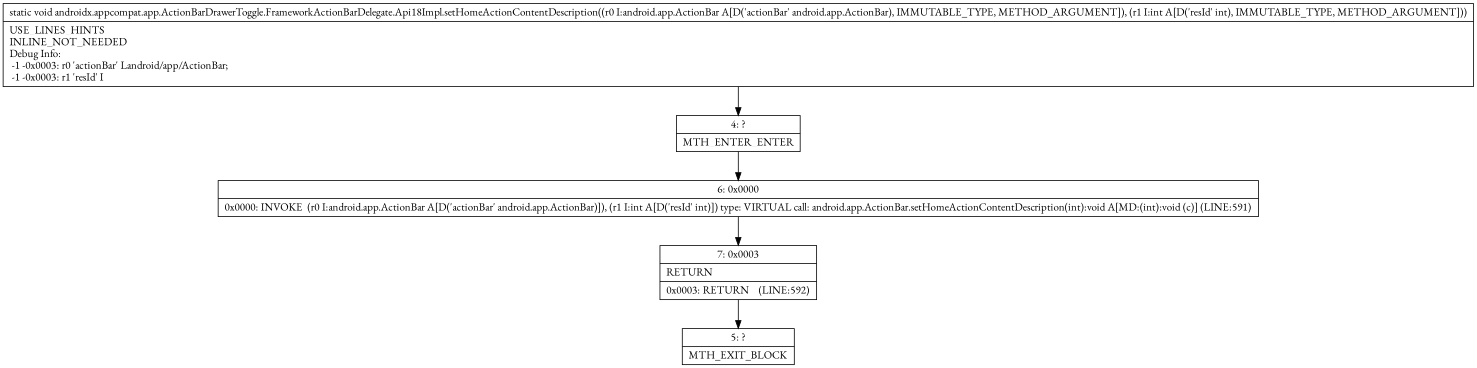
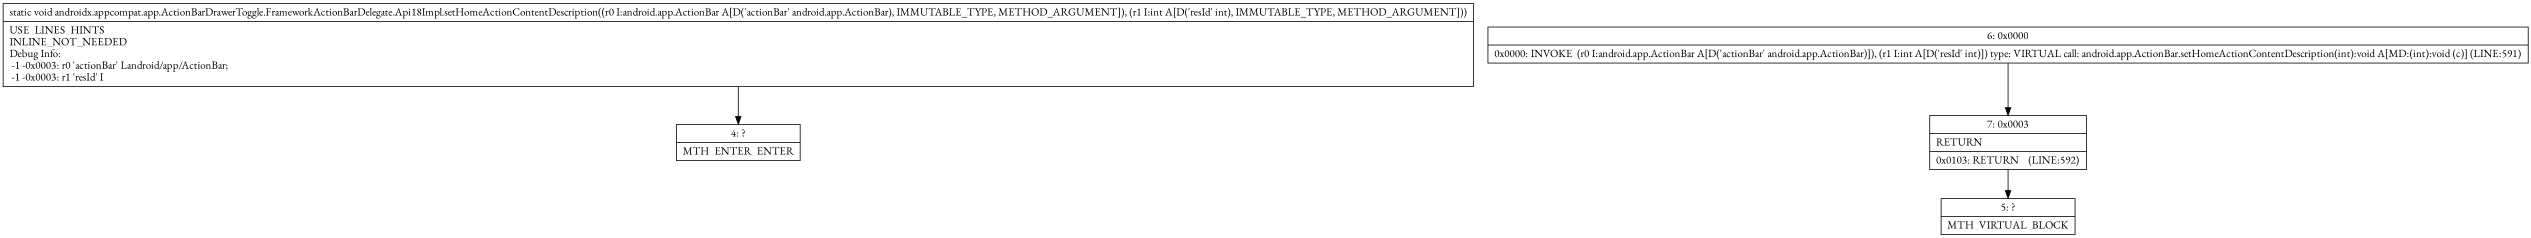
edge "4: ?" -> "6: 0x0000": removed
node "7: 0x0003": text "0x0003: RETURN    (LINE:592)" -> "0x0103: RETURN    (LINE:592)"
node "5: ?": text "MTH_EXIT_BLOCK" -> "MTH_VIRTUAL_BLOCK"
